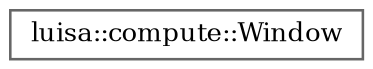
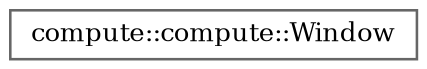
node "luisa::compute::Window": label "luisa::compute::Window" -> "compute::compute::Window"
